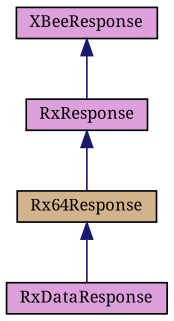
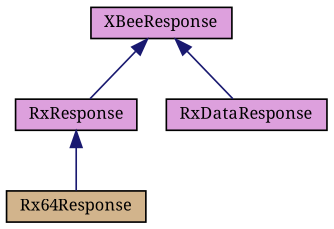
edge "RxDataResponse" -> "Rx64Response": now "RxDataResponse" -> "XBeeResponse"
